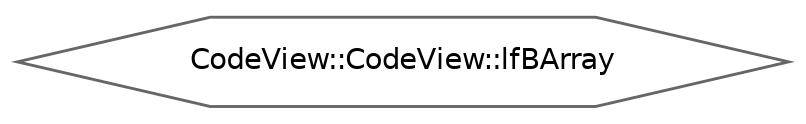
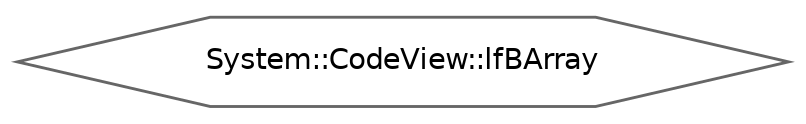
node "CodeView::CodeView::lfBArray": label "CodeView::CodeView::lfBArray" -> "System::CodeView::lfBArray"
